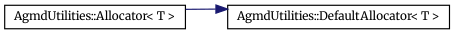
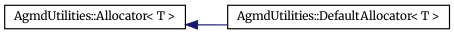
edge "AgmdUtilities::Allocator< T >" -> "AgmdUtilities::DefaultAllocator< T >": reversed
